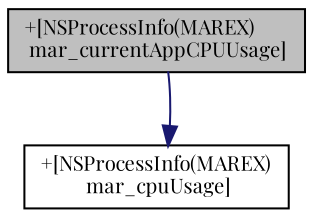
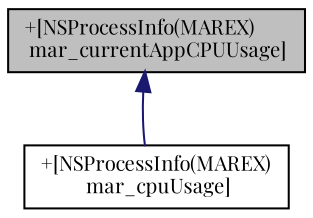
edge "+[NSProcessInfo(MAREX) mar_currentAppCPUUsage]" -> "+[NSProcessInfo(MAREX) mar_cpuUsage]": reversed
